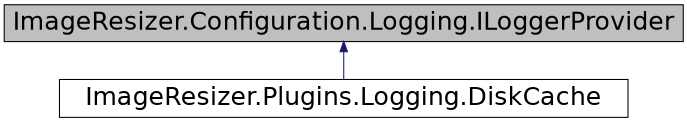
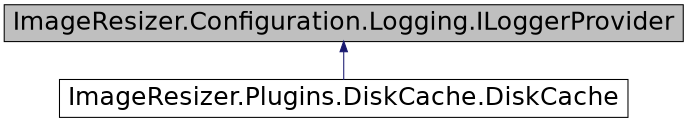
node "ImageResizer.Plugins.Logging.DiskCache": label "ImageResizer.Plugins.Logging.DiskCache" -> "ImageResizer.Plugins.DiskCache.DiskCache"
